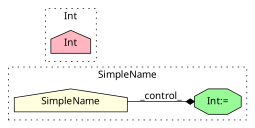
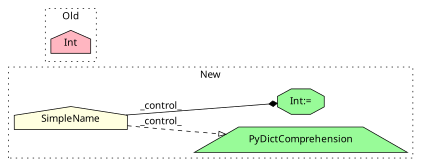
cluster "Int": label "Int" -> "Old"
cluster "SimpleName": label "SimpleName" -> "New"
node "PyDictComprehension": added
